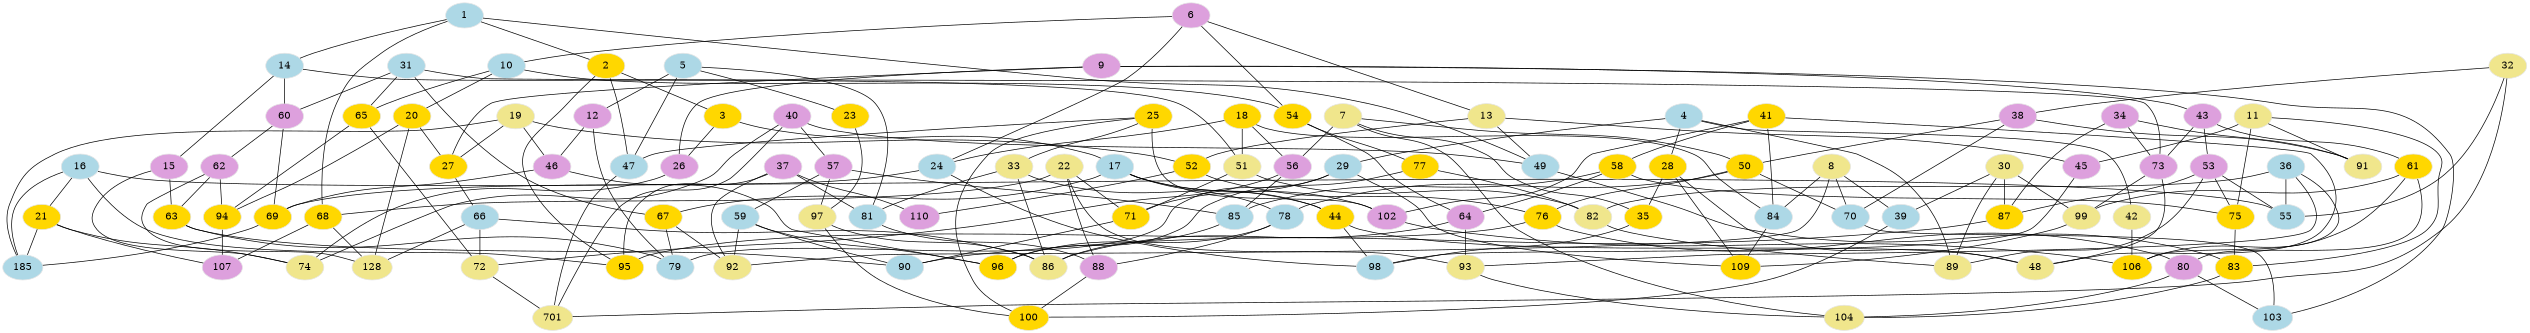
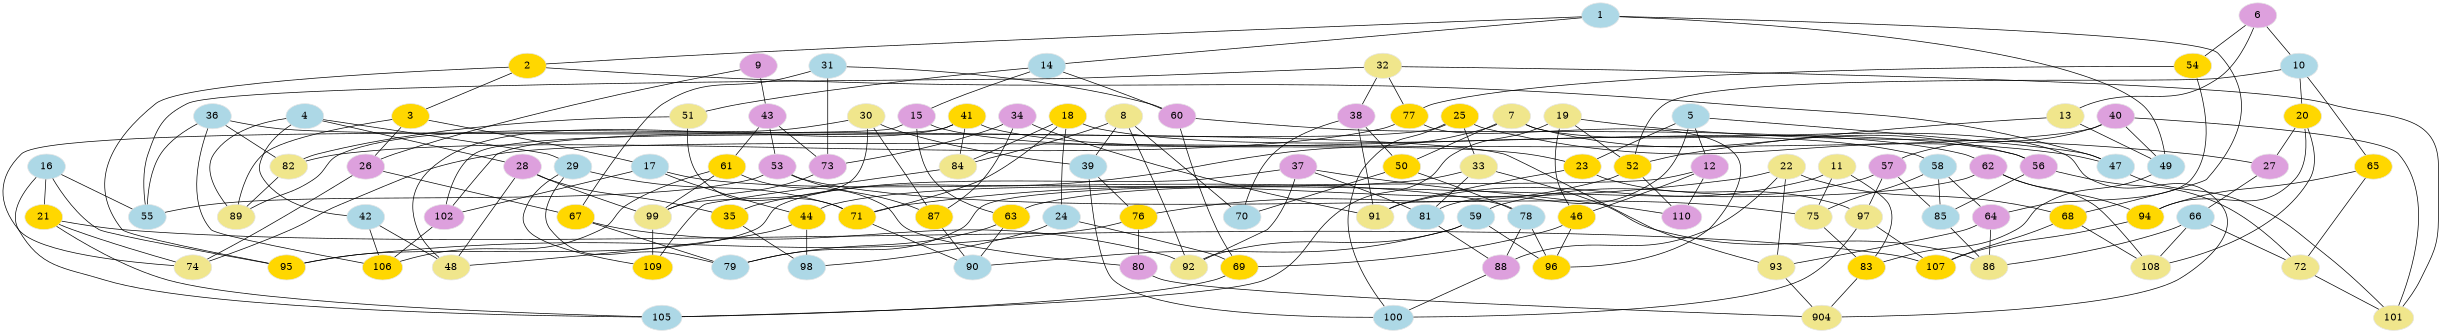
edge "10" -- "54": now "10" -- "52"
edge "9" -- "27": removed
edge "31" -- "65": removed
edge "32" -- "77": added
edge "6" -- "24": removed
edge "18" -- "51": now "18" -- "71"
edge "15" -- "23": added
node "27": fillcolor gold -> plum
node "46": fillcolor plum -> gold
node "58": fillcolor gold -> lightblue
node "28": fillcolor gold -> plum
node "45": removed
edge "23" -- "91": added
edge "12" -- "110": added
edge "50" -- "76": now "39" -- "76"
edge "17" -- "67": now "26" -- "67"
edge "28" -- "109": now "28" -- "99"
node "84": fillcolor lightblue -> khaki
node "42": fillcolor khaki -> lightblue
node "75": fillcolor gold -> khaki
edge "73" -- "48": now "42" -- "48"
edge "97" -- "86": now "97" -- "107"
edge "53" -- "89": now "3" -- "89"
node "185": label "185" -> "105"
node "107": fillcolor plum -> gold
node "128": label "128" -> "108"
node "701": label "701" -> "101"
node "100": fillcolor gold -> lightblue
node "104": label "104" -> "904"
node "103": removed
